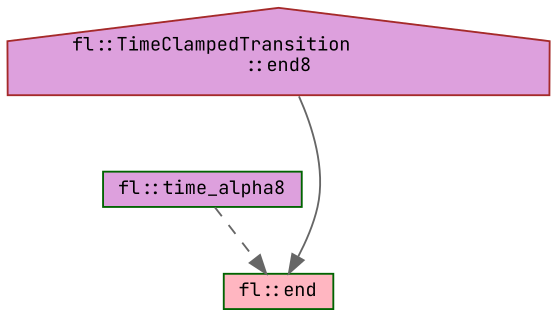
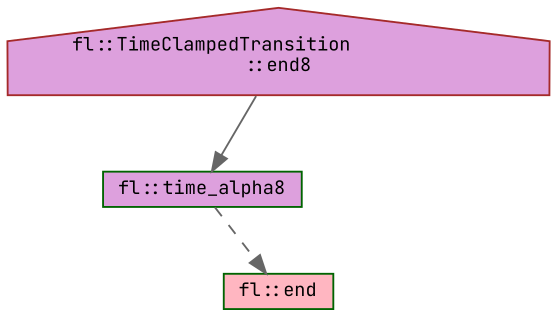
edge "fl::TimeClampedTransition ::end8" -> "fl::end": now "fl::TimeClampedTransition ::end8" -> "fl::time_alpha8"
